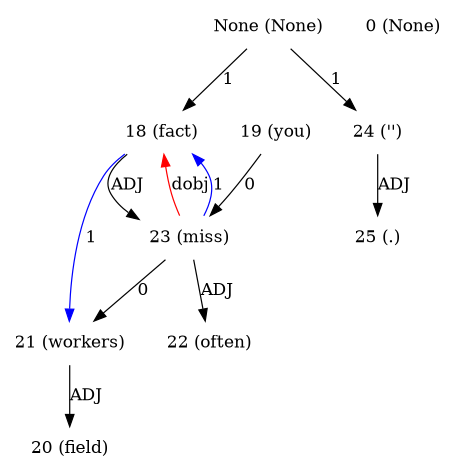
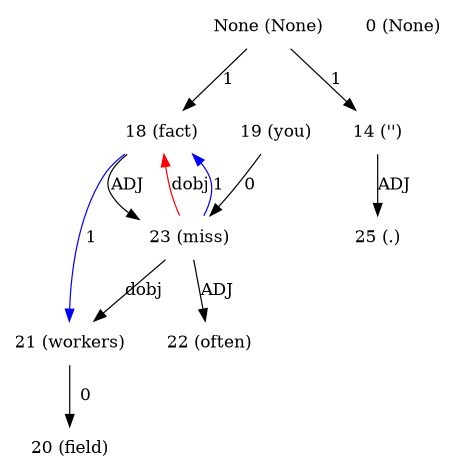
node "24 ('')": label "24 ('')" -> "14 ('')"
edge "23 (miss)" -> "21 (workers)": label "0" -> "dobj"
edge "21 (workers)" -> "20 (field)": label "ADJ" -> "0"
